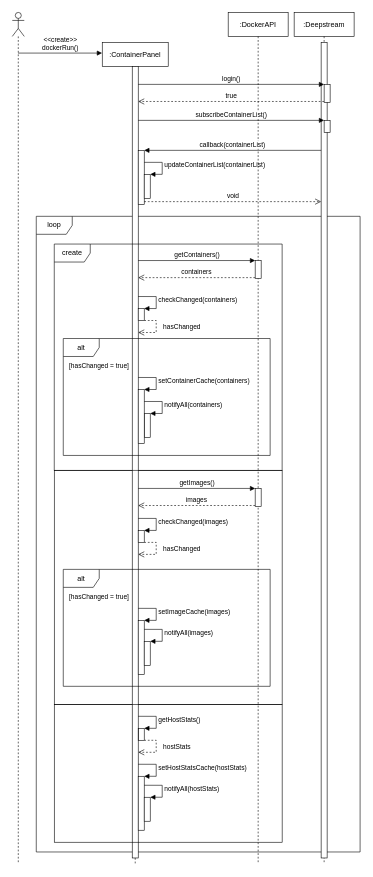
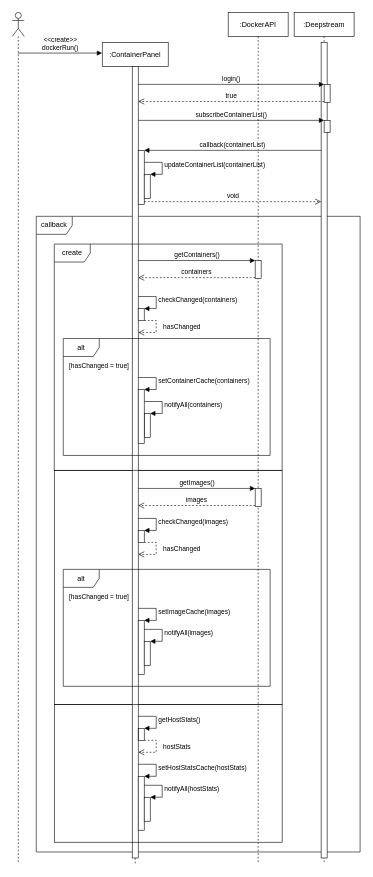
node "loop": label "loop" -> "callback"
